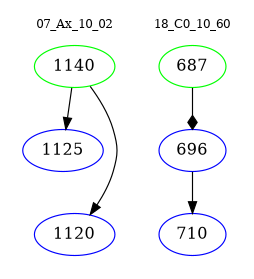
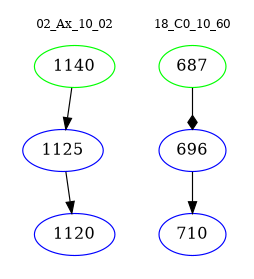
cluster "07_Ax_10_02": label "07_Ax_10_02" -> "02_Ax_10_02"
edge "1140" -> "1120": now "1125" -> "1120"
